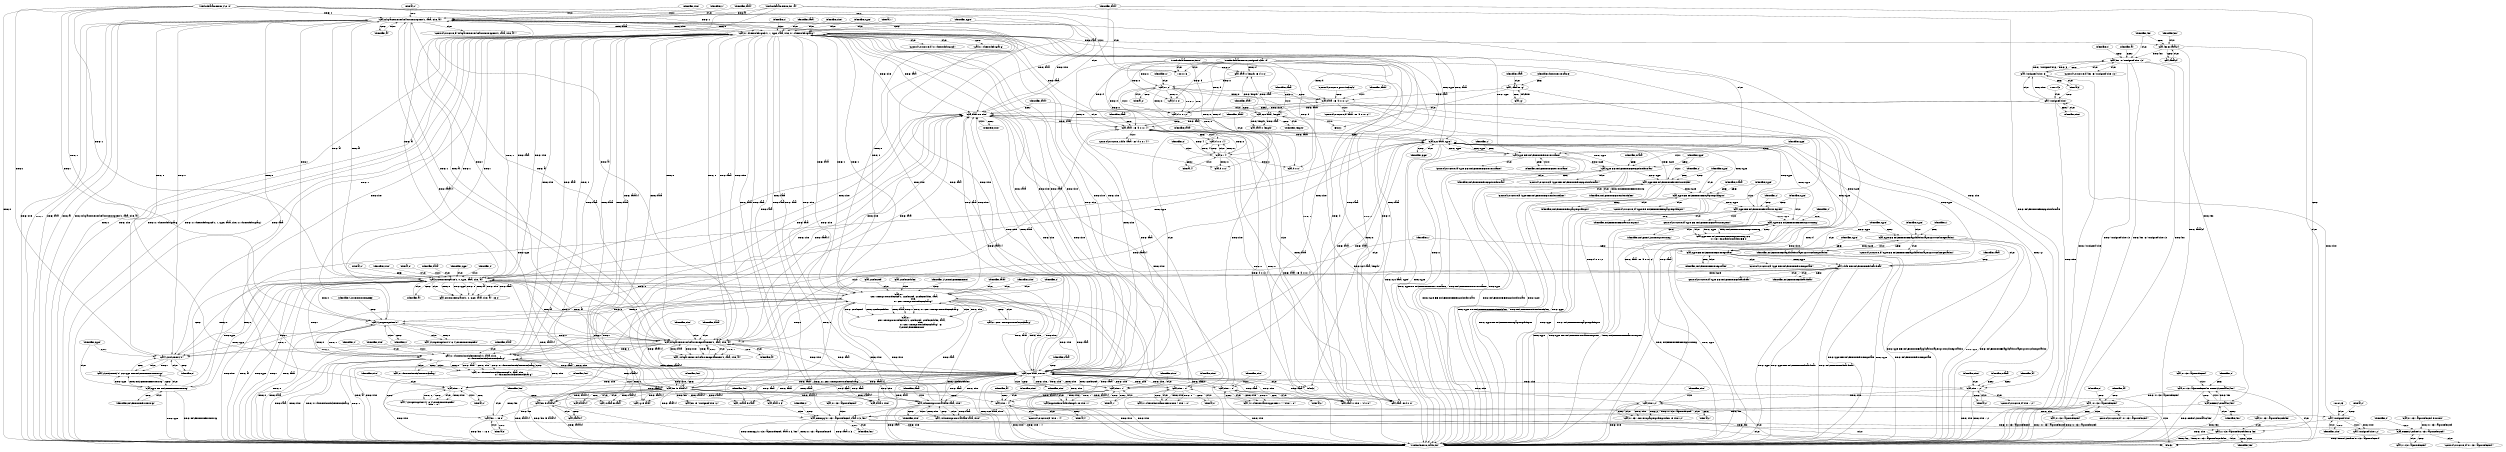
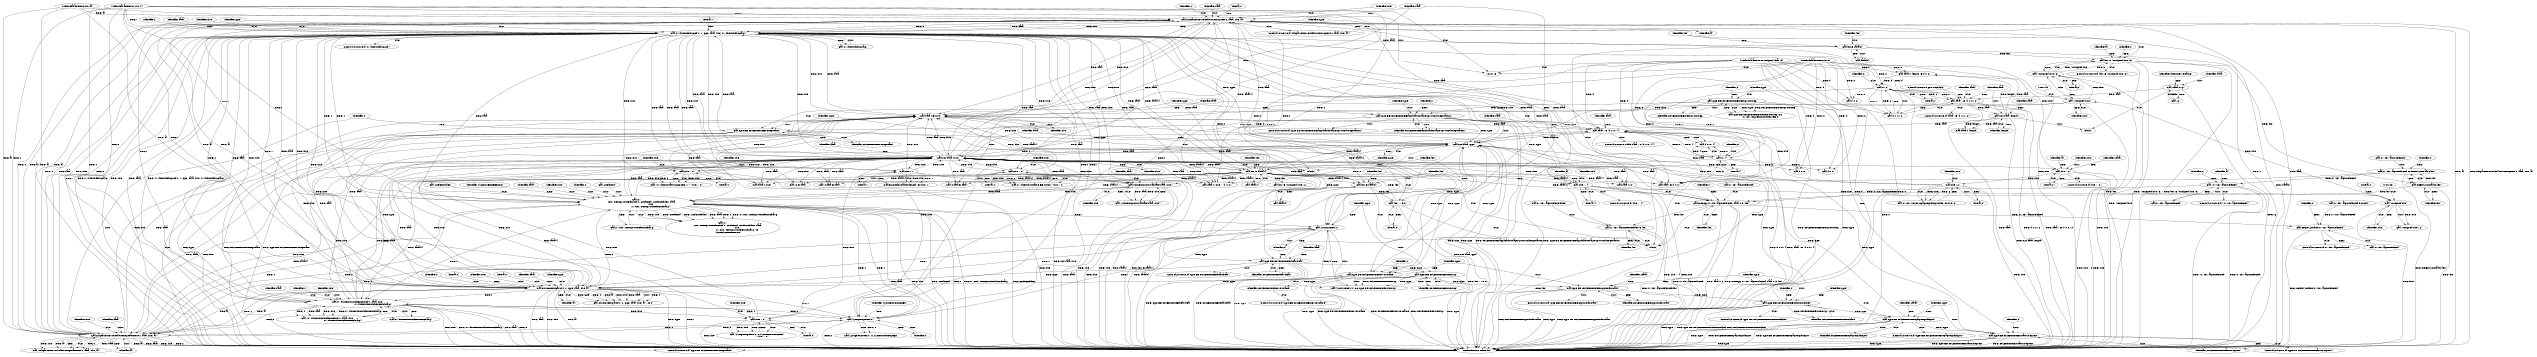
edge "(Call,type == TLSEXT_TYPE_server_name)" -> "(ControlStructure,if (type == TLSEXT_TYPE_server_name))": now "(Identifier,TLSEXT_TYPE_server_name)" -> "(ControlStructure,if (type == TLSEXT_TYPE_server_name))"
edge "(Call,type == TLSEXT_TYPE_server_name)" -> "(Identifier,TLSEXT_TYPE_server_name)": label "CFG: " -> "DDG: type"
edge "(MethodParameterIn,int *al)" -> "(MethodReturn,static int)": label "DDG: TLSEXT_TYPE_ec_point_formats" -> "DDG: al"
edge "(Call,type == TLSEXT_TYPE_status_request)" -> "(Call,type == TLSEXT_TYPE_next_proto_neg)": now "(Call,type == TLSEXT_TYPE_status_request)" -> "(ControlStructure,if (type == TLSEXT_TYPE_renegotiate))"
node "(Identifier,TLSEXT_SSL_next_proto_neg)": label "(Identifier,TLSEXT_SSL_next_proto_neg)" -> "(Identifier,TLSEXT_TYPE_next_proto_neg)"
node "(Call,while == TLSEXT_TYPE_heartbeat)": label "(Call,while == TLSEXT_TYPE_heartbeat)" -> "(Call,type == TLSEXT_TYPE_heartbeat)"
node "(Call,n2s(data, server))": label "(Call,n2s(data, server))" -> "(Call,n2s(data, size))"
